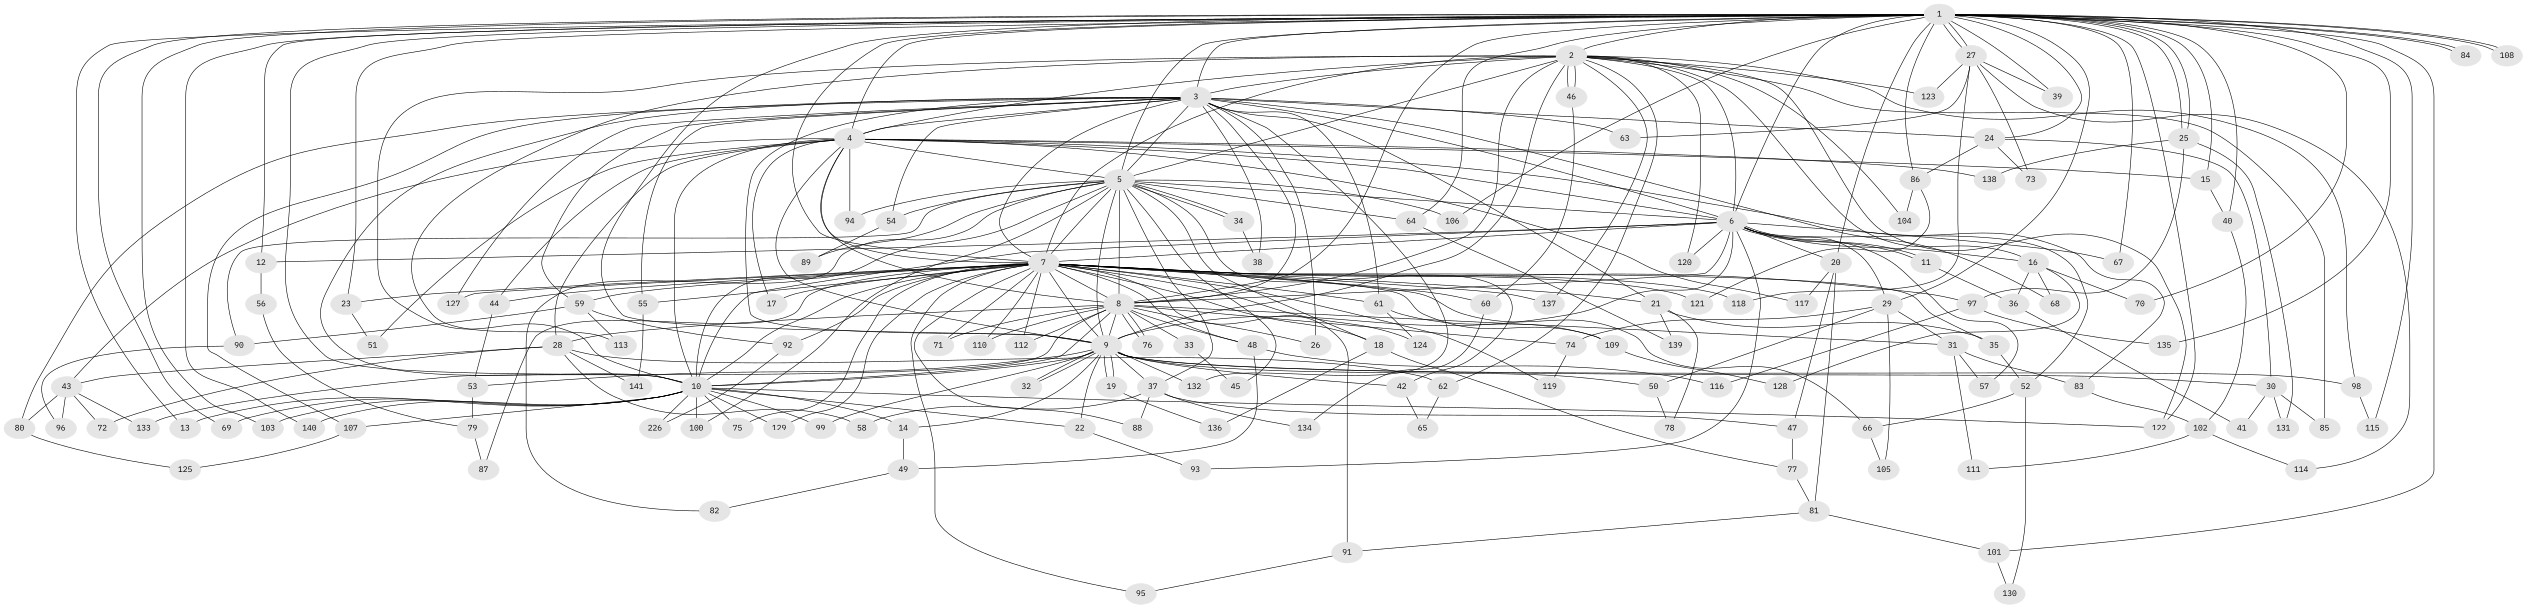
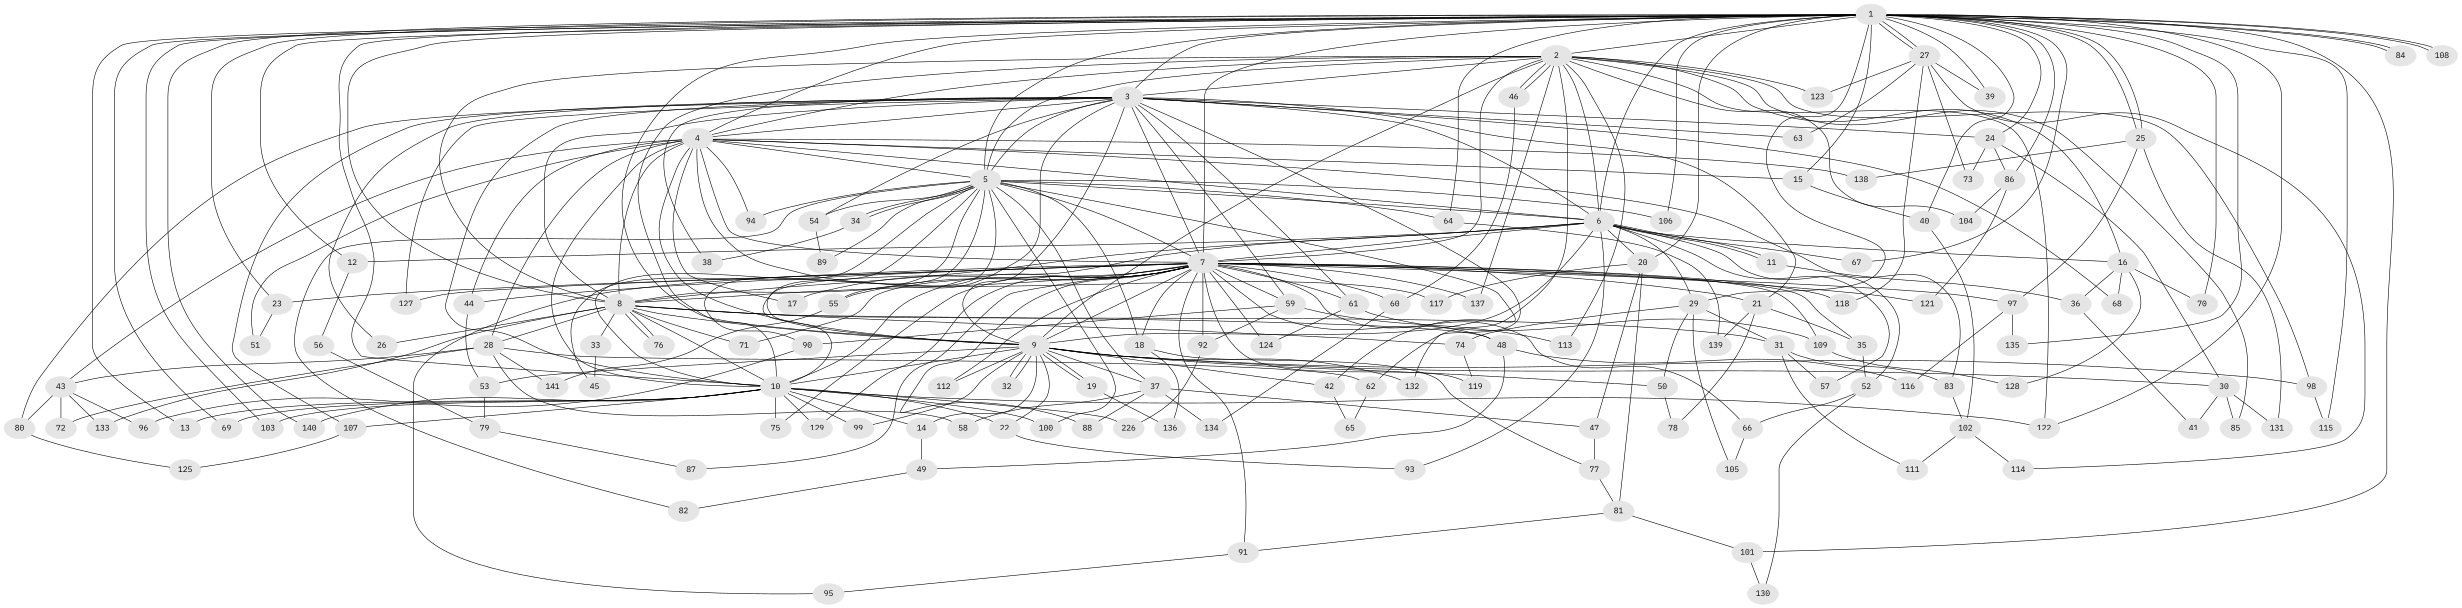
node "120": removed
edge "8" -- "112": now "9" -- "112"
node "110": removed
